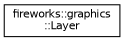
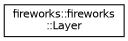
node "fireworks::graphics ::Layer": label "fireworks::graphics ::Layer" -> "fireworks::fireworks ::Layer"
